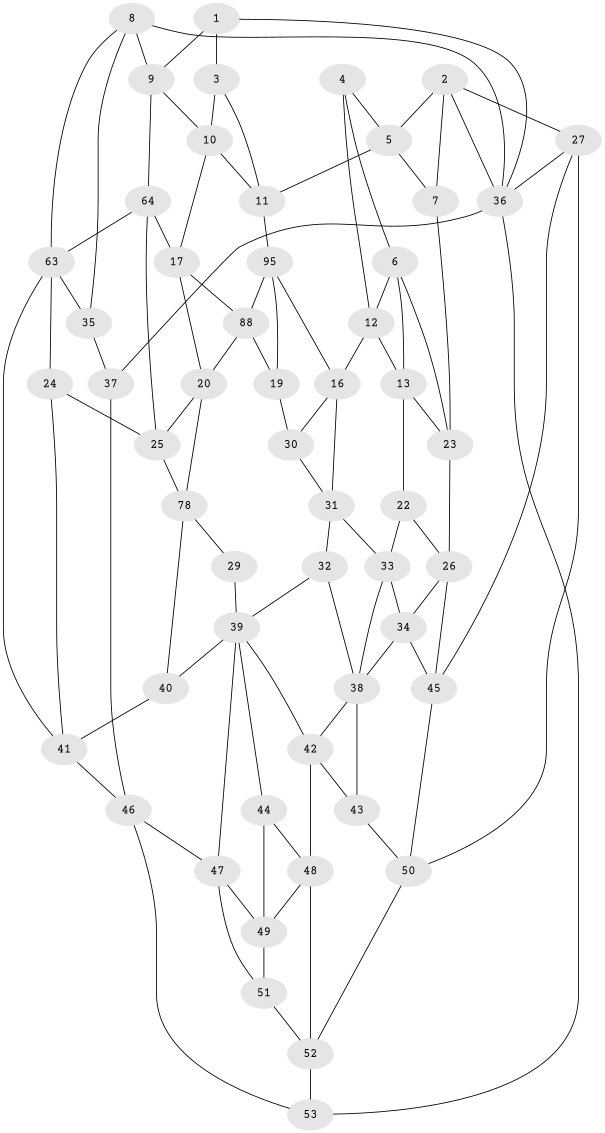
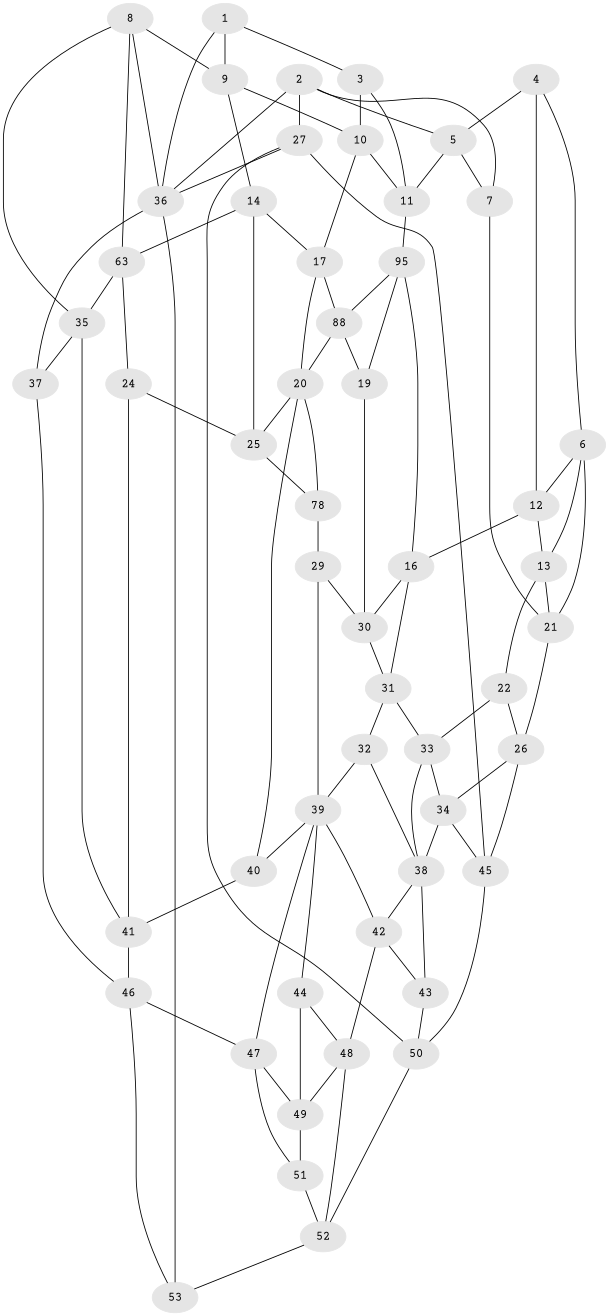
node "64": label "64" -> "14"
node "23": label "23" -> "21"
edge "63" -- "41": now "35" -- "41"
edge "78" -- "40": now "20" -- "40"
edge "29" -- "30": added
